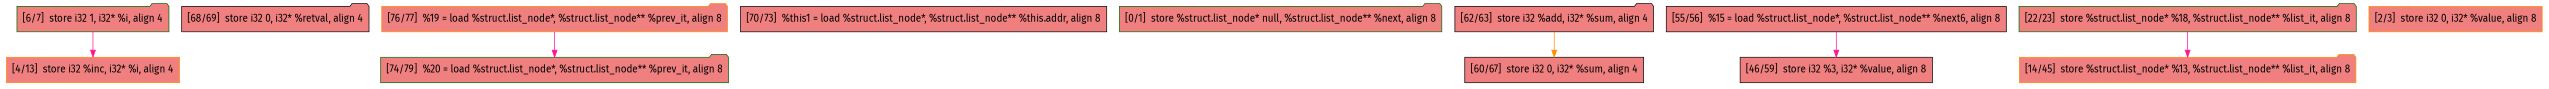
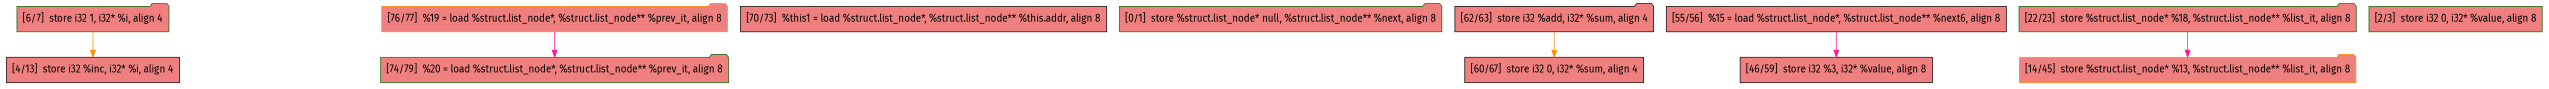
node "[68/69]  store i32 0, i32* %retval, align 4": removed
node "[2/3]  store i32 0, i32* %value, align 8": color darkorange -> darkgreen
edge "[6/7]  store i32 1, i32* %i, align 4" -> "[4/13]  store i32 %inc, i32* %i, align 4": color deeppink -> darkorange
node "[4/13]  store i32 %inc, i32* %i, align 4": color darkorange -> black
